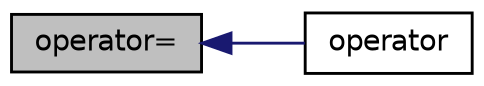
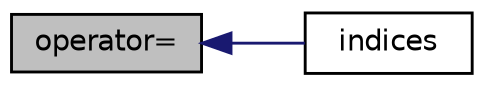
node "operator": label "operator" -> "indices"
